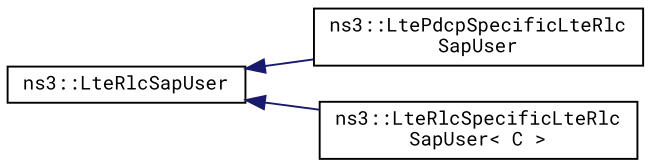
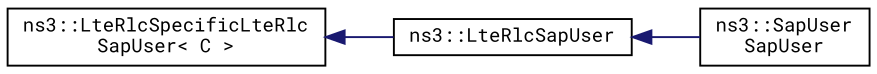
node "ns3::LtePdcpSpecificLteRlc SapUser": label "ns3::LtePdcpSpecificLteRlc SapUser" -> "ns3::SapUser SapUser"
edge "ns3::LteRlcSpecificLteRlc SapUser< C >" -> "ns3::LteRlcSapUser": reversed
